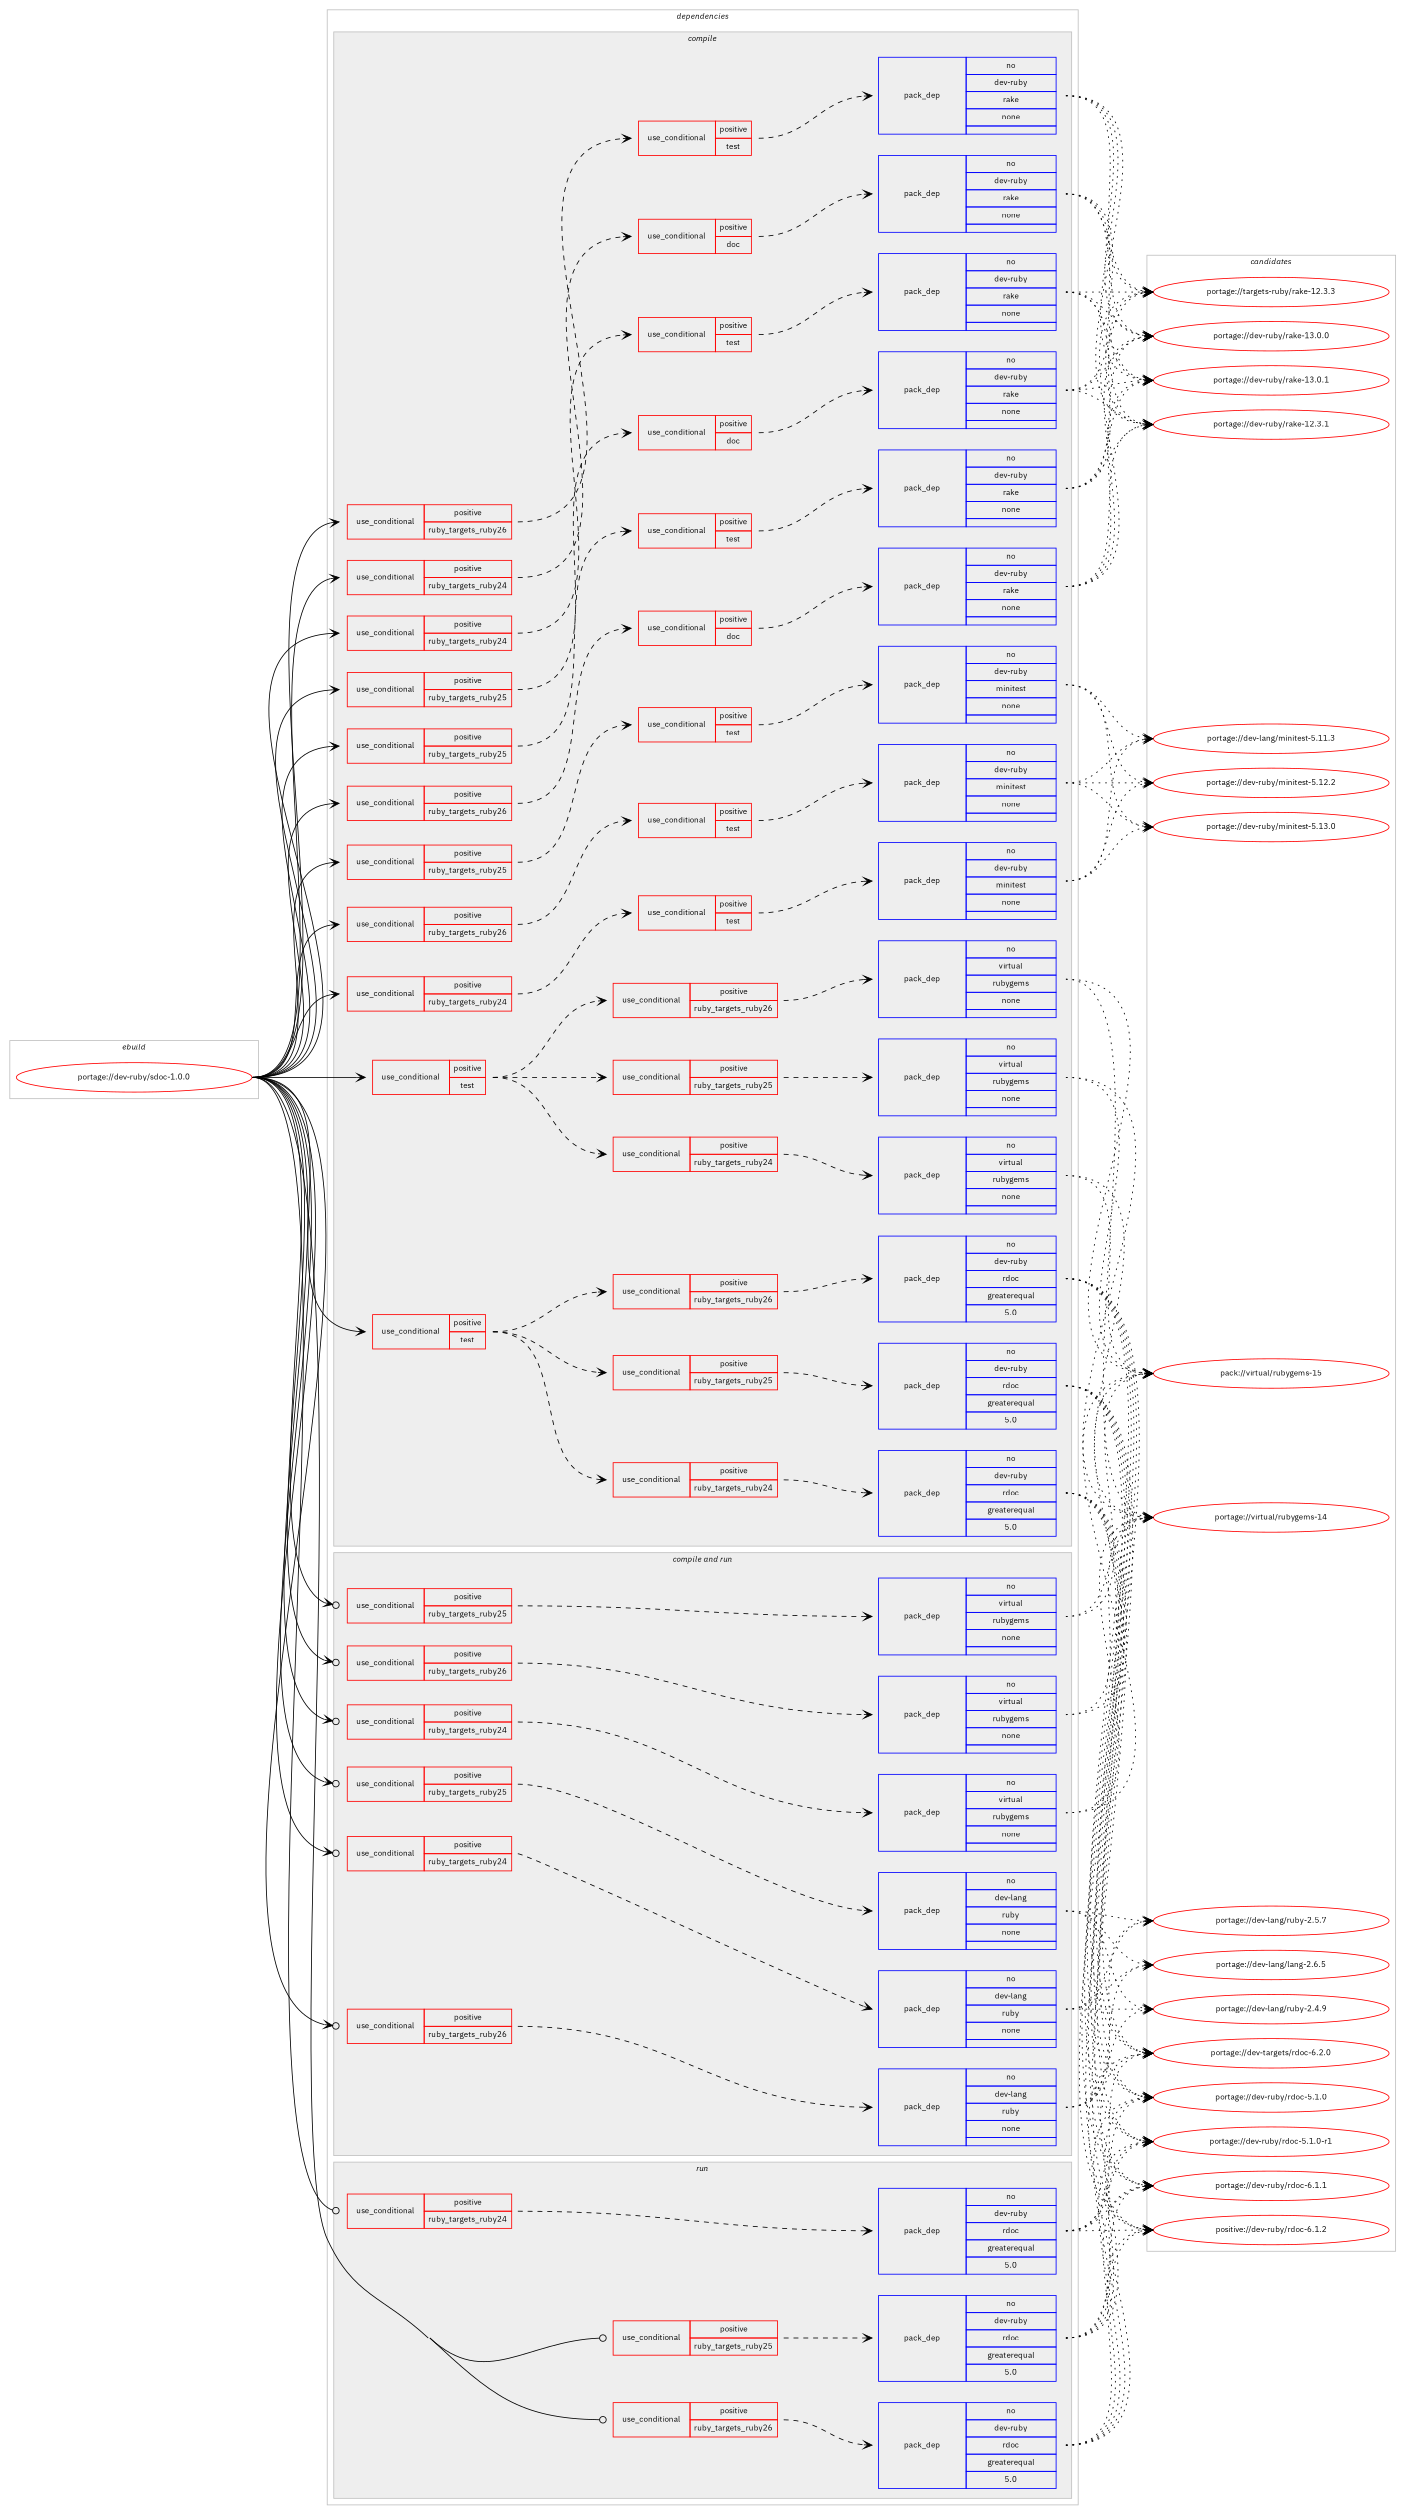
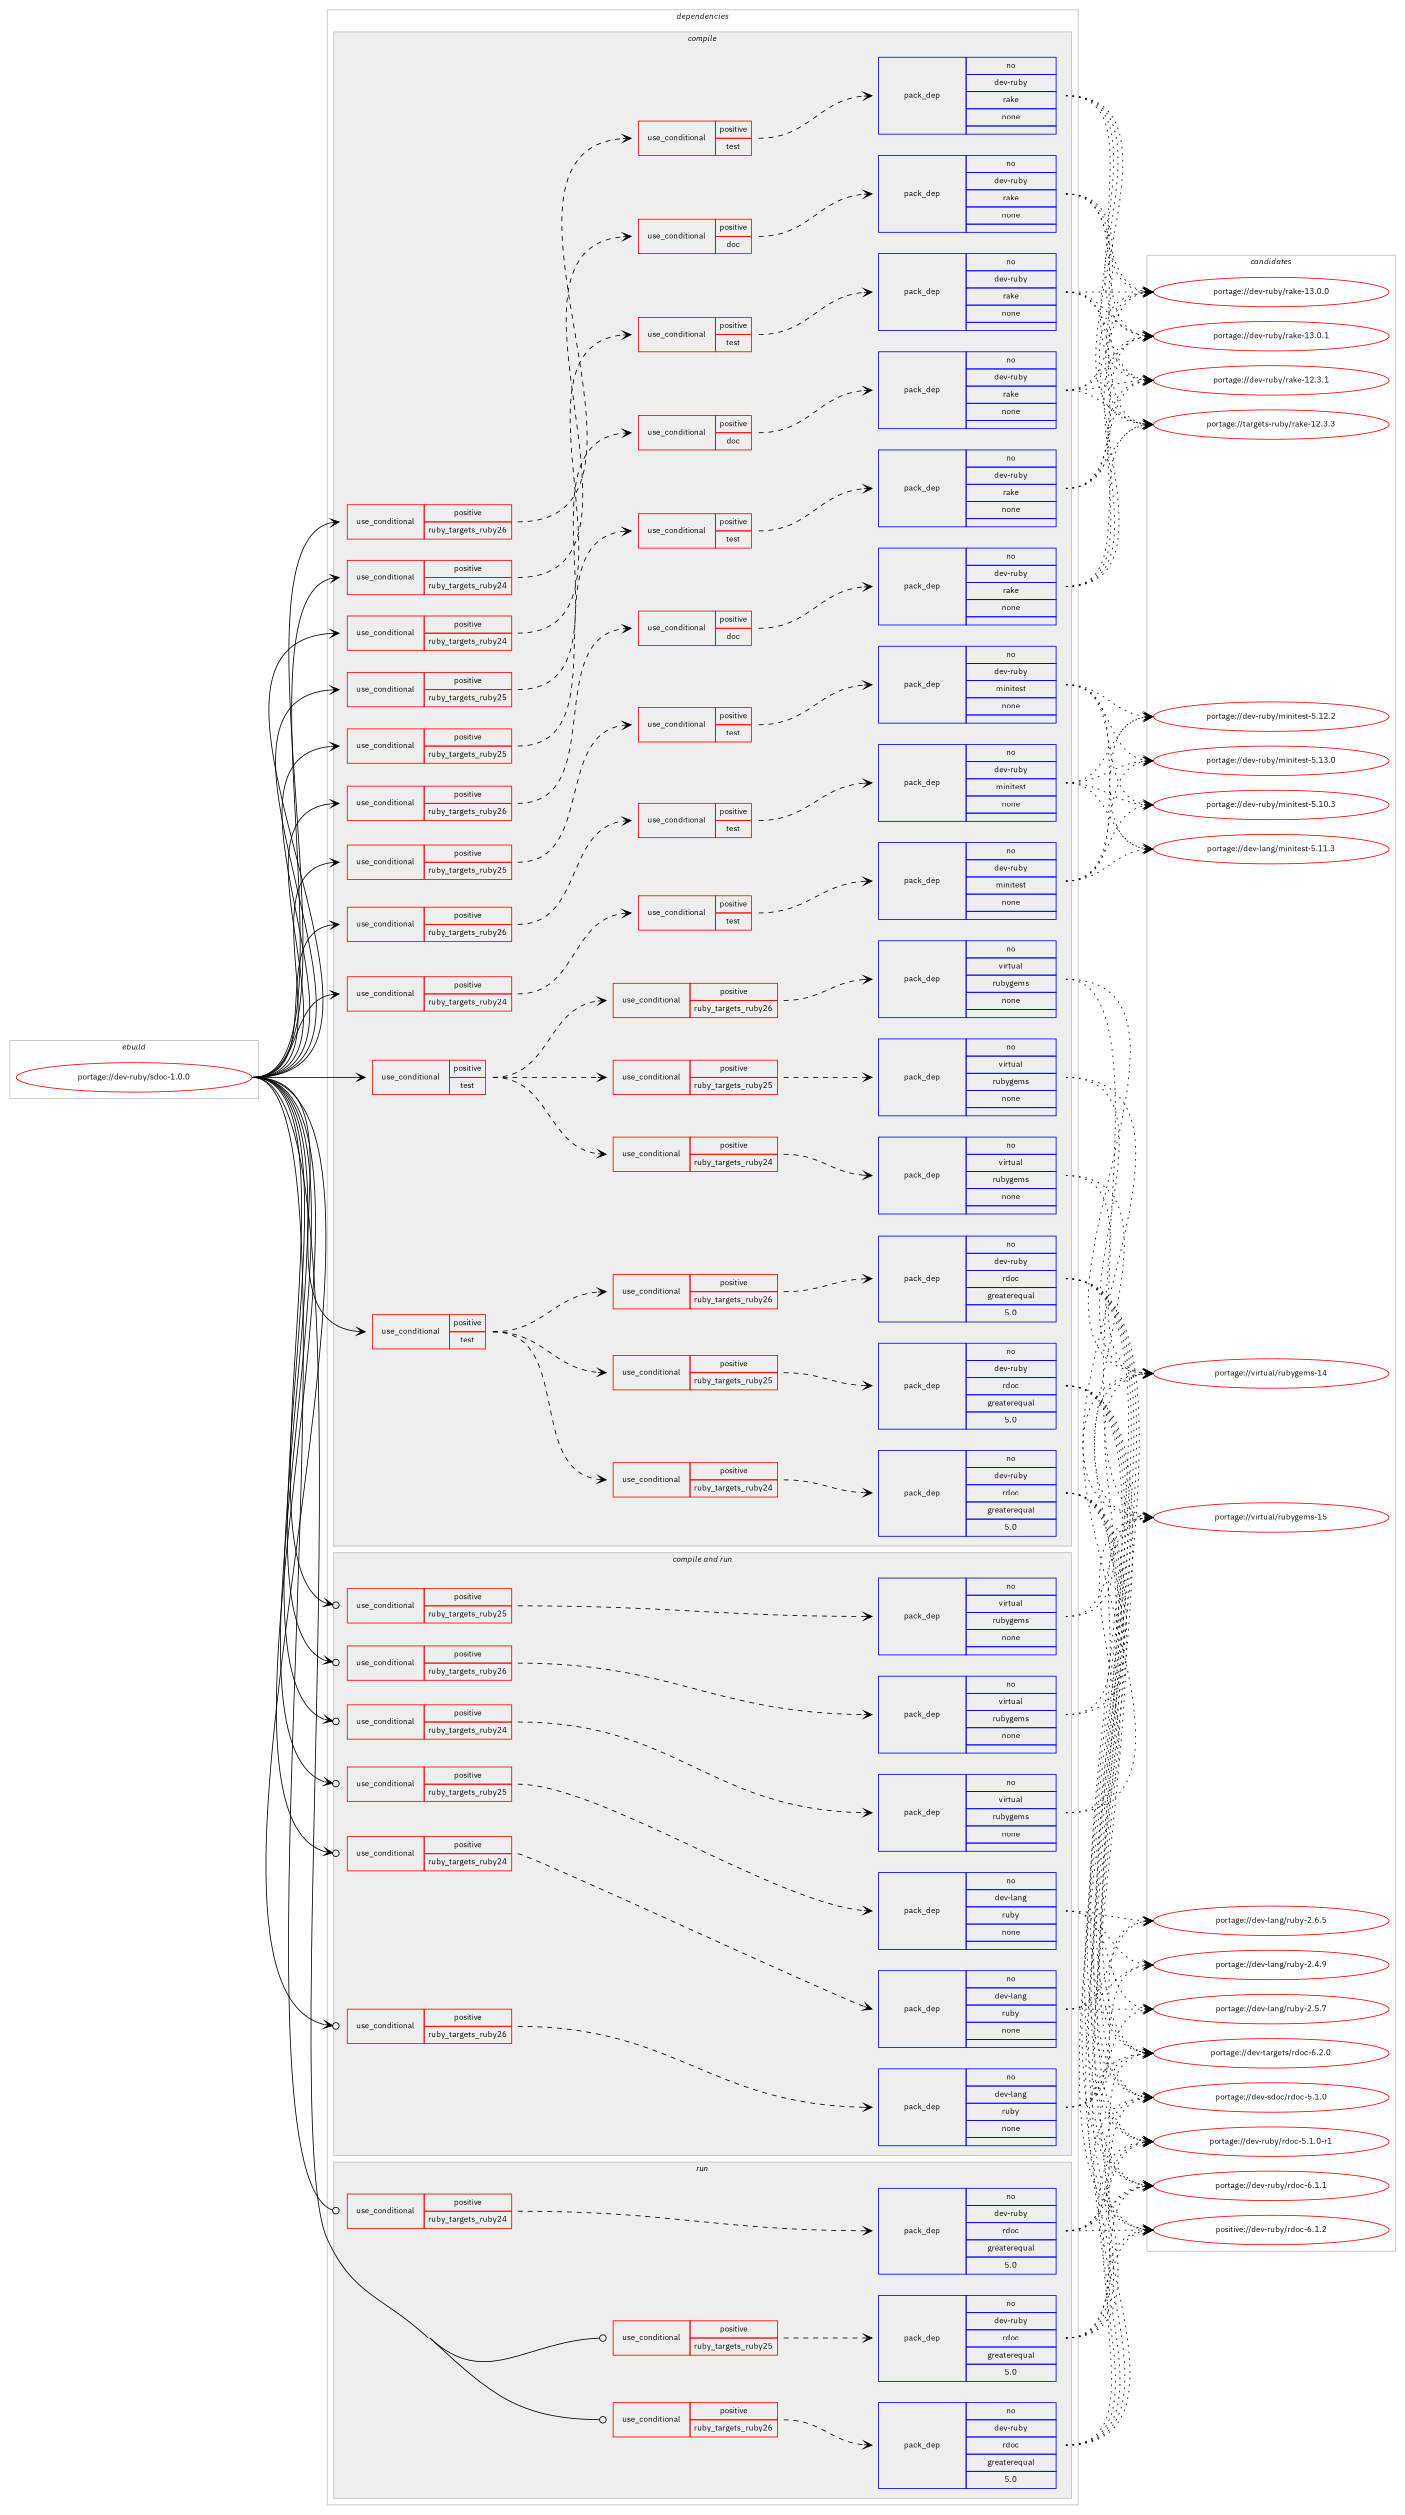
node "portage://dev-ruby/minitest-5.10.3": added
node "pack://virtual/rubygems-15": label "pack://virtual/rubygems-15" -> "portage://virtual/rubygems-15"
node "portage://dev-lang/lang-2.6.5": label "portage://dev-lang/lang-2.6.5" -> "portage://dev-lang/ruby-2.6.5"
node "portage://dev-ruby/rdoc-5.1.0": label "portage://dev-ruby/rdoc-5.1.0" -> "portage://dev-sdoc/rdoc-5.1.0"
